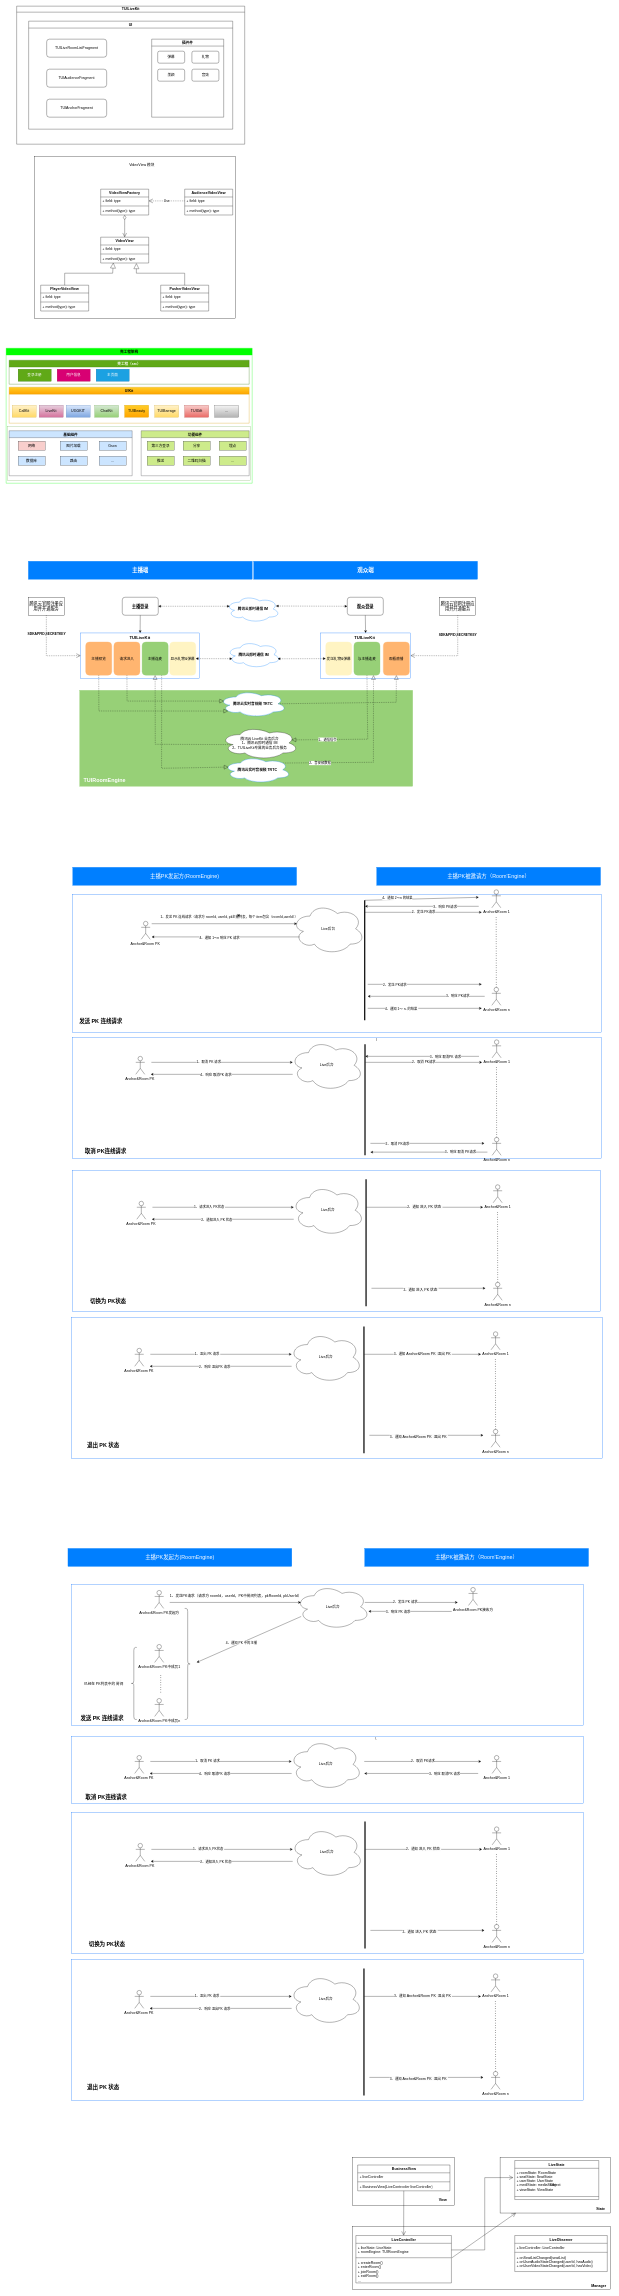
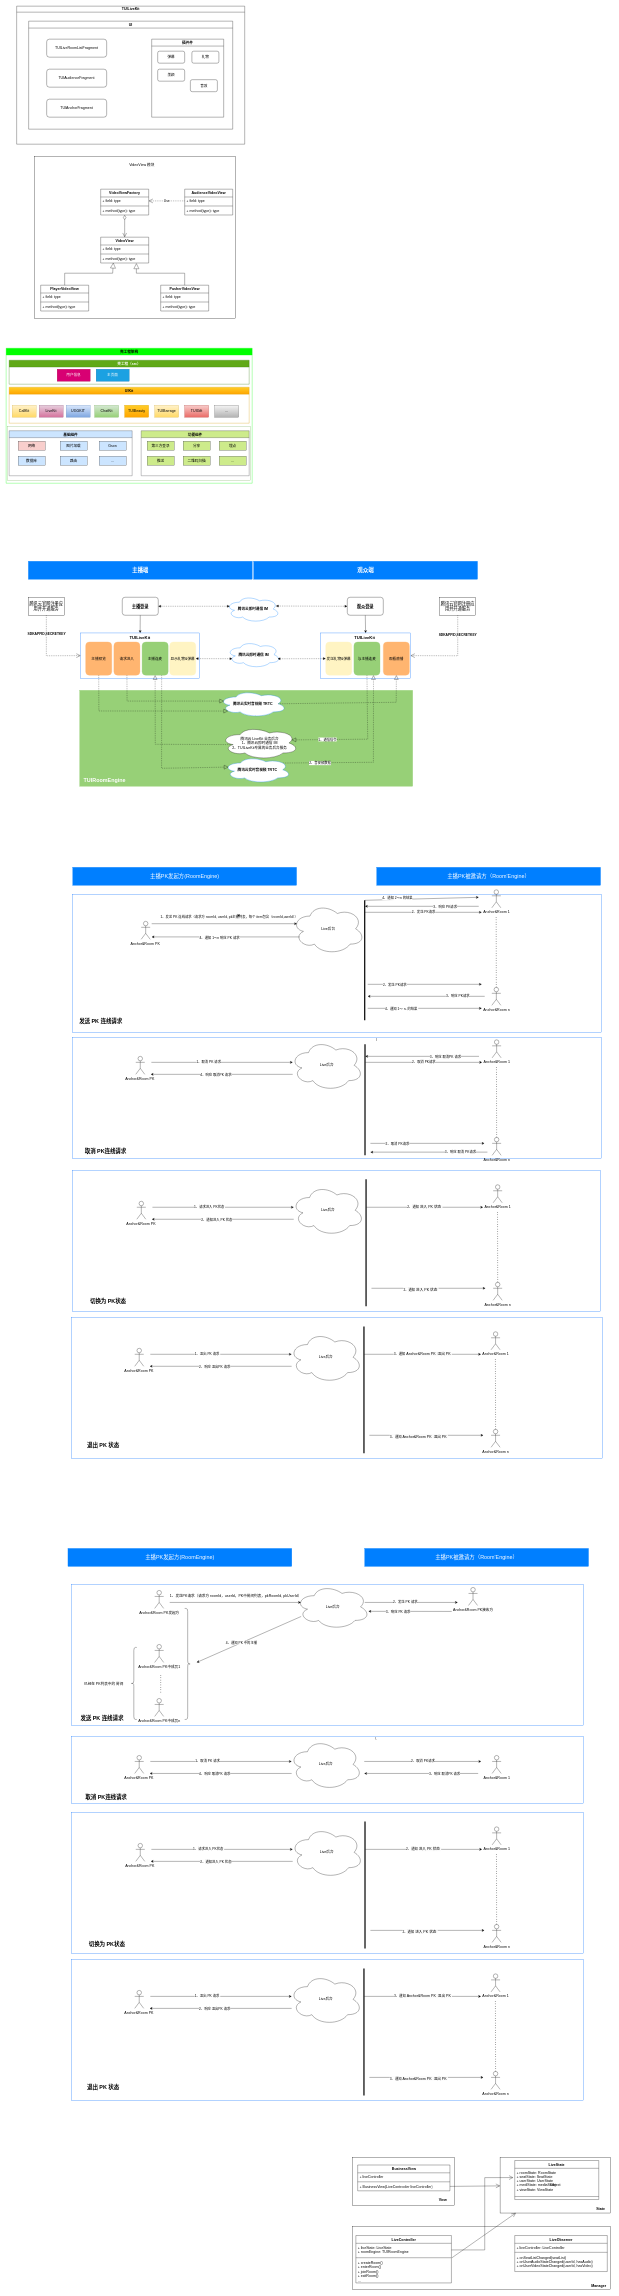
node "音效": moved (205, 75) -> (204, 86)
node "登录注册": removed
edge "+ BusinessView(LiveControoler liveController)" -> "LiveController": now "+ BusinessView(LiveControoler liveController)" -> "Object"
